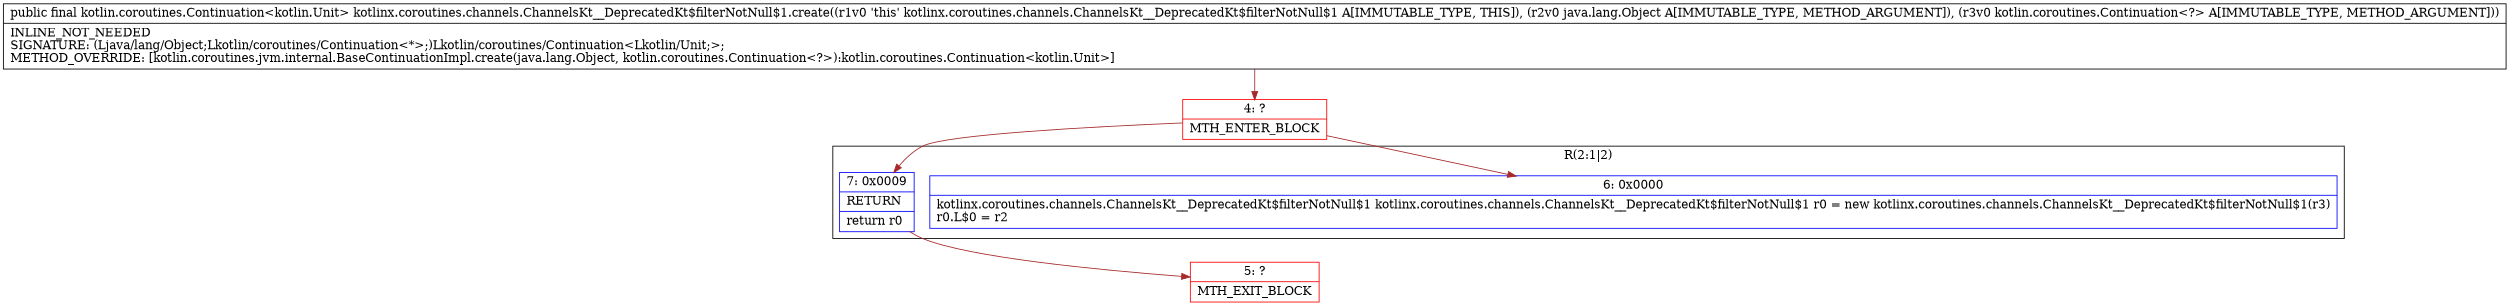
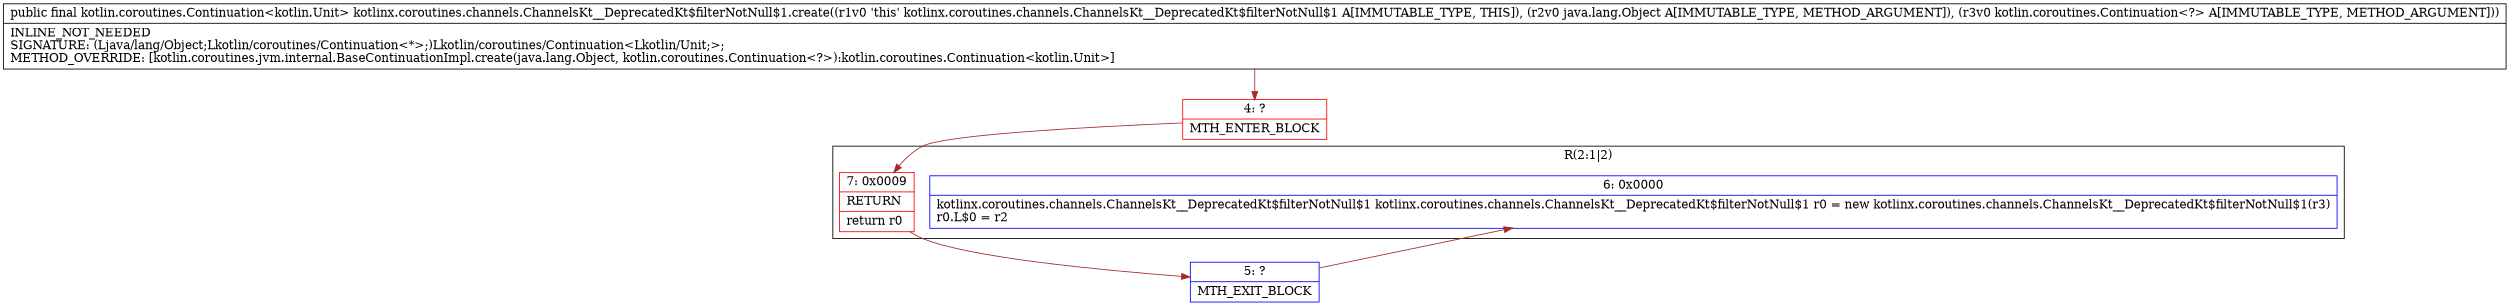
edge "4: ?" -> "6: 0x0000": now "5: ?" -> "6: 0x0000"
node "7: 0x0009": color blue -> red
node "5: ?": color red -> blue
